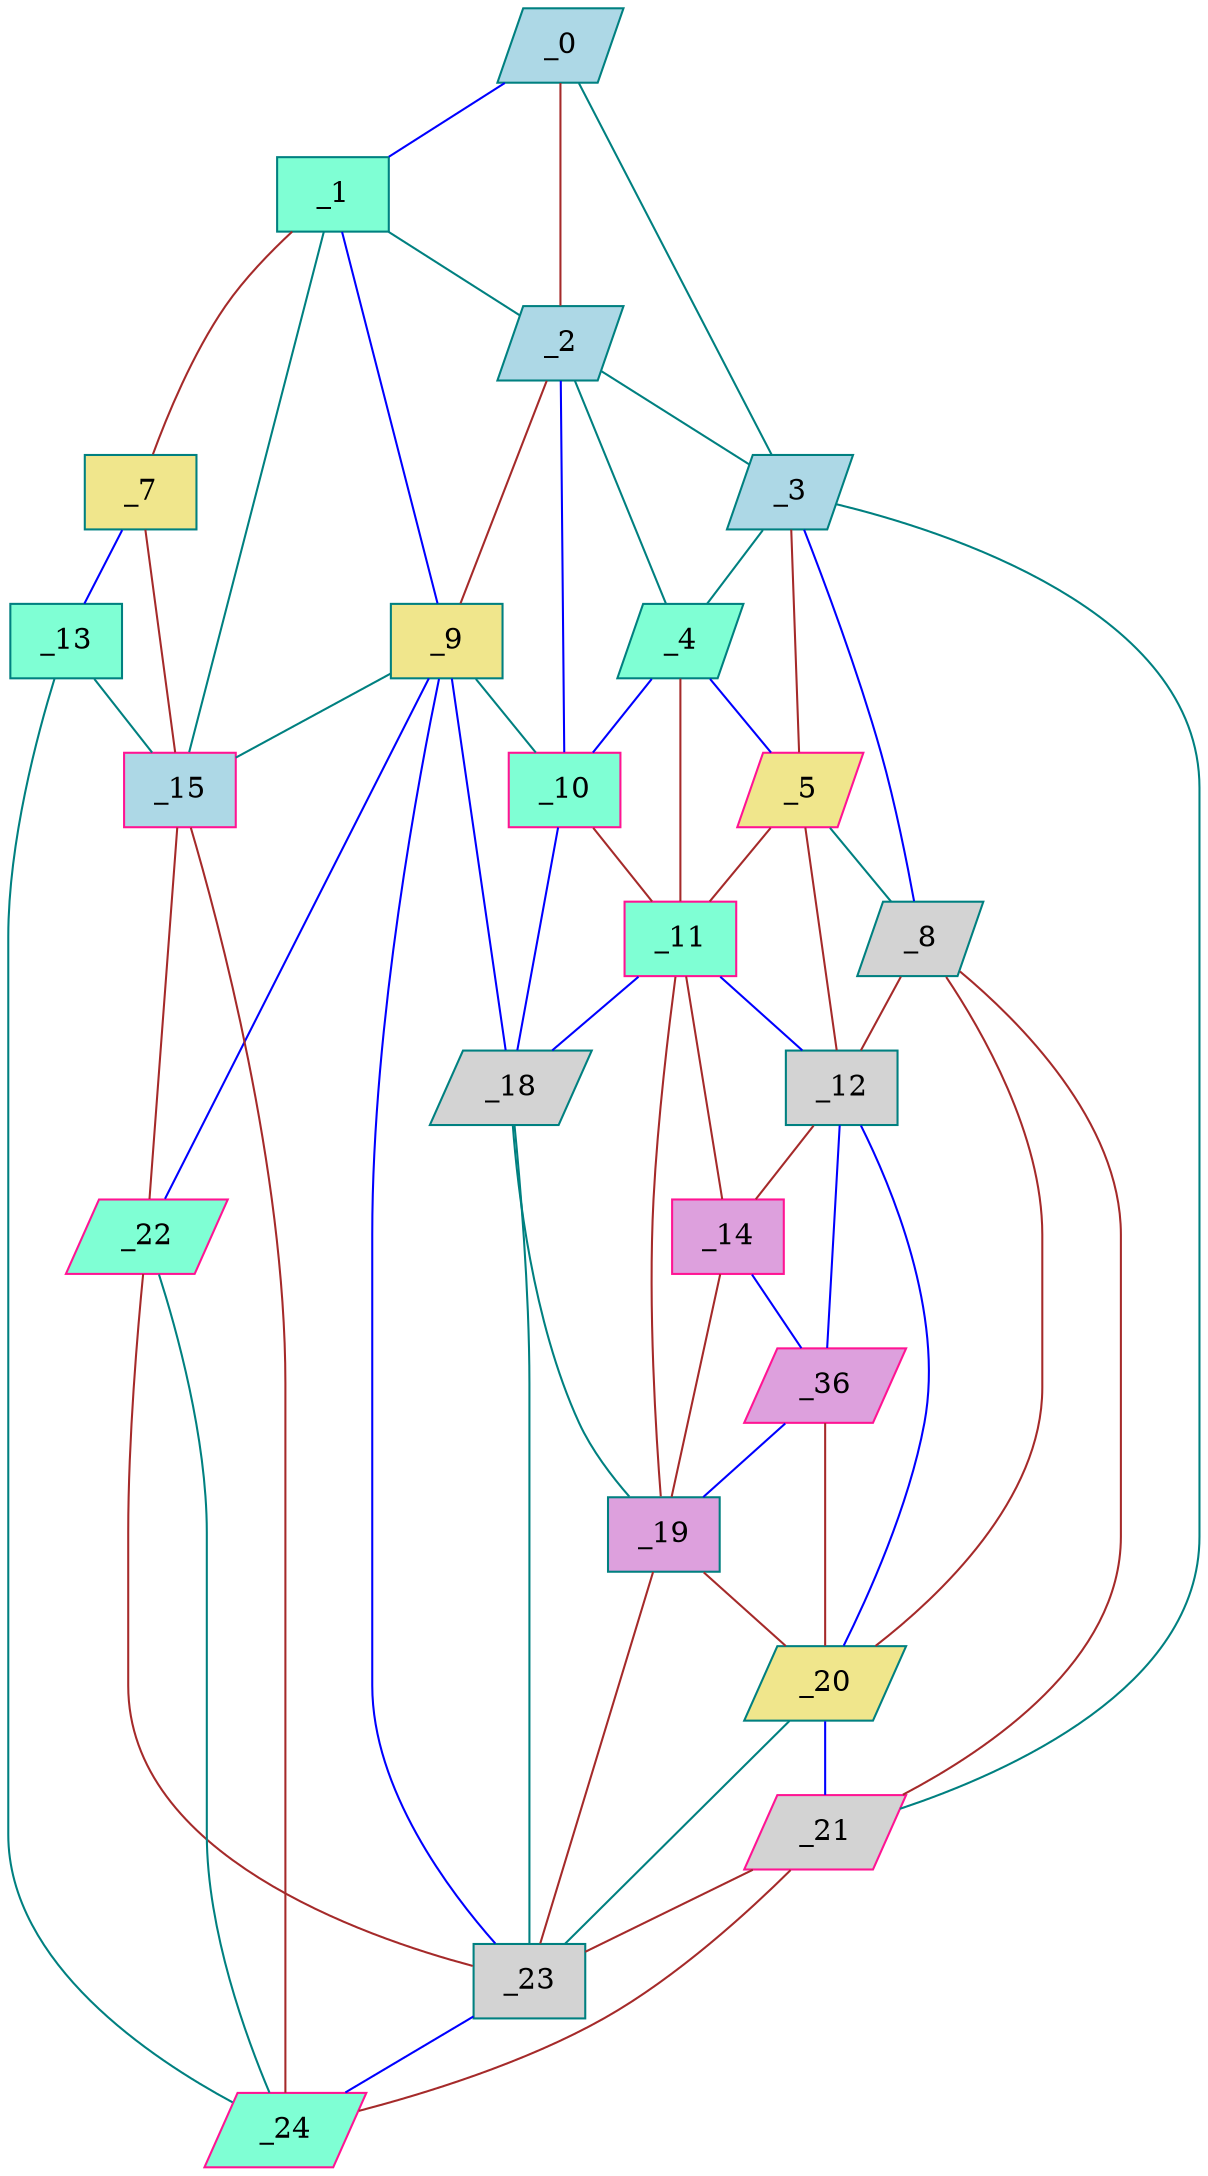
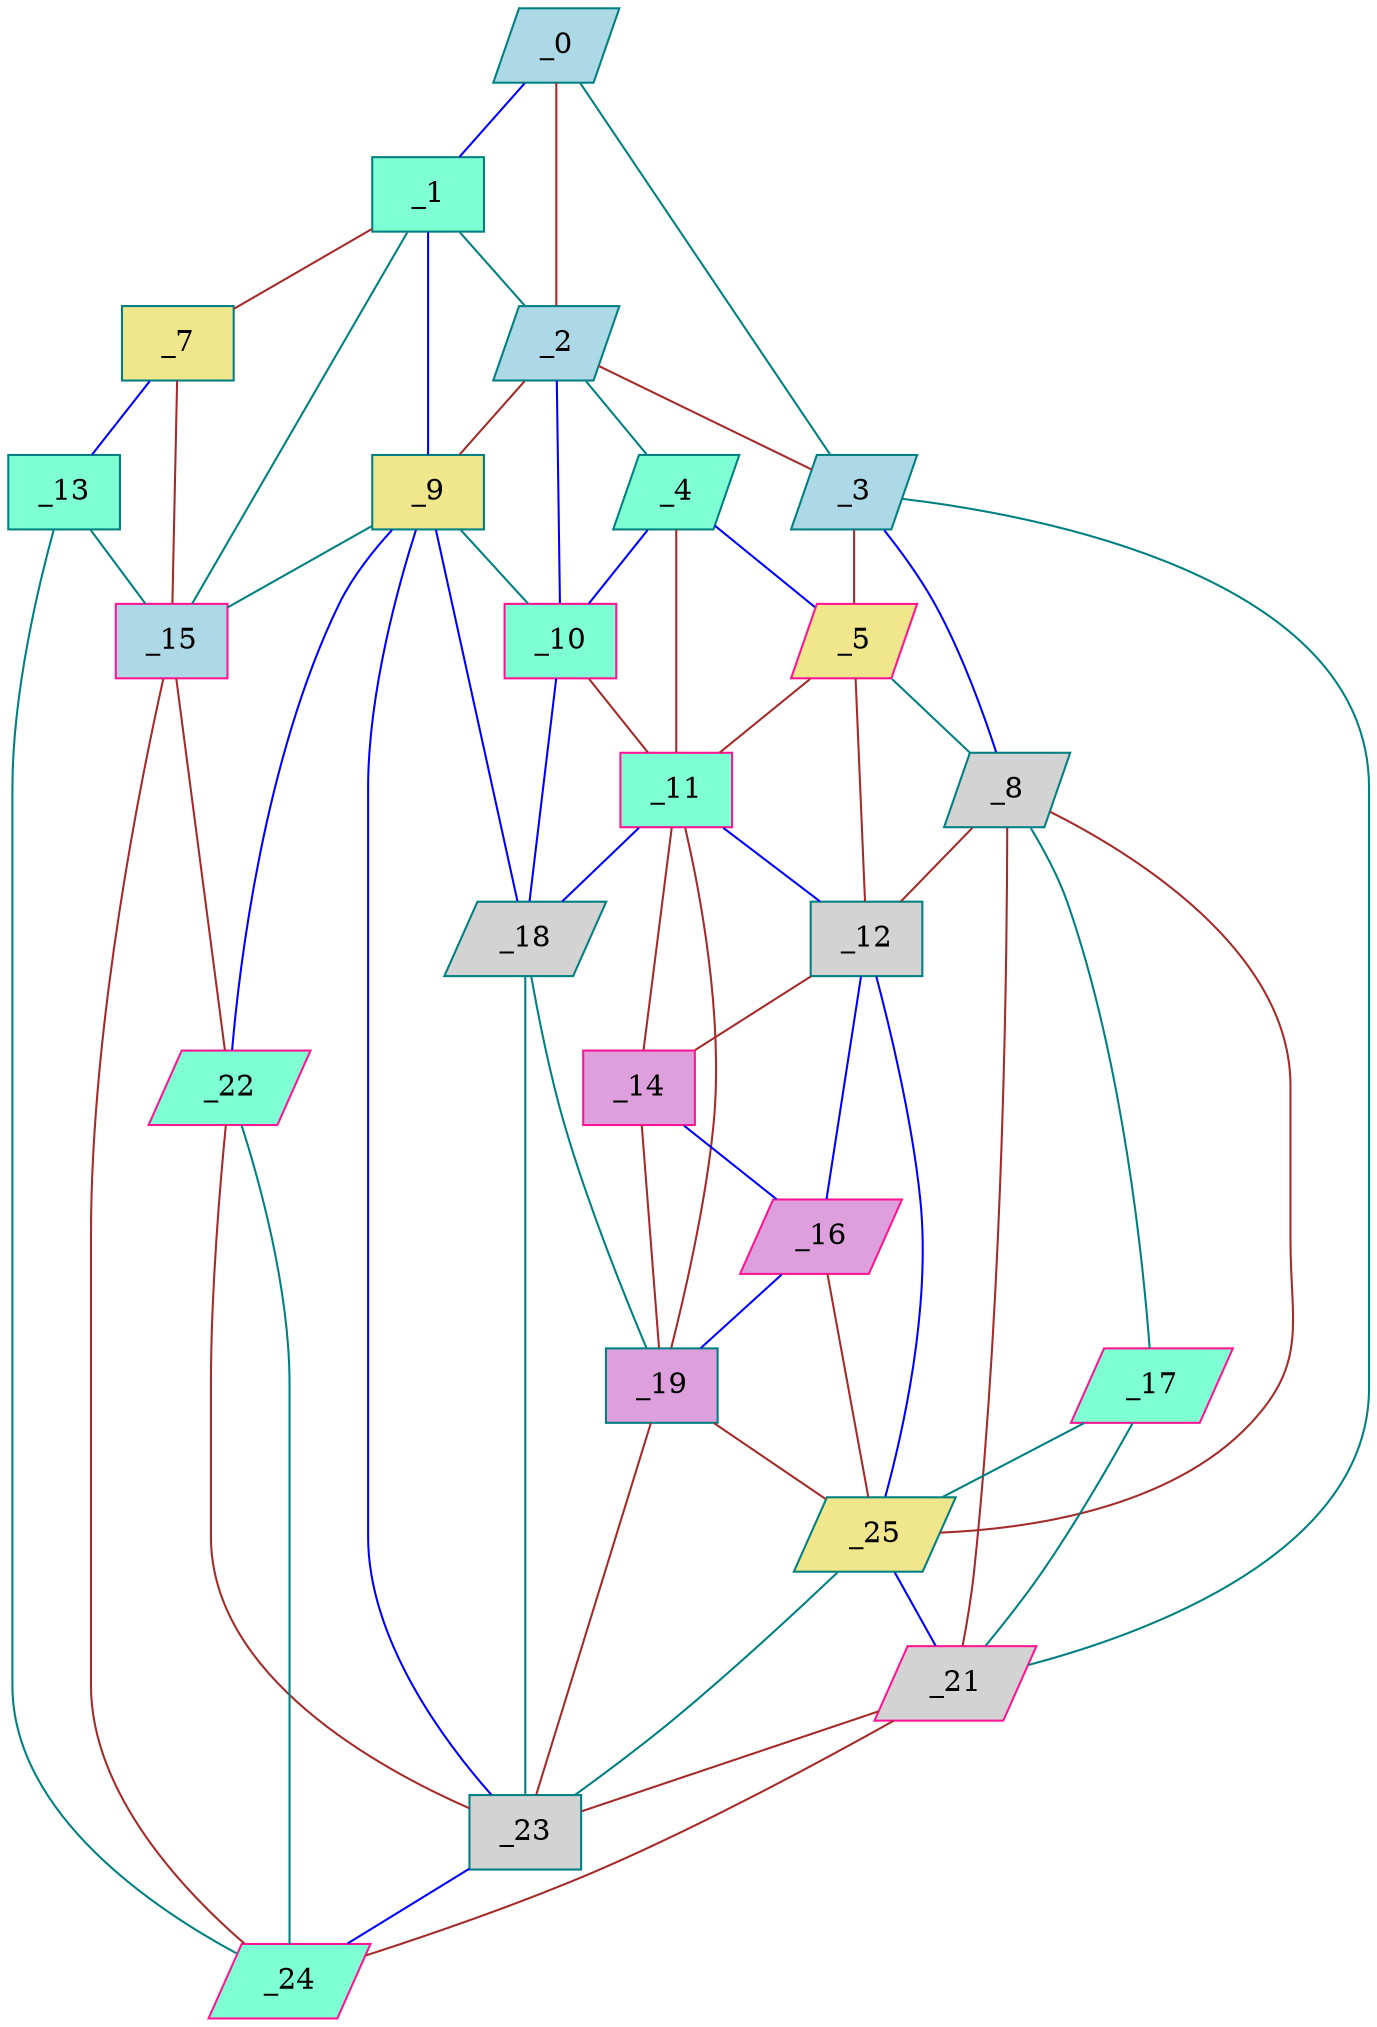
edge "_2" -- "_3": color teal -> brown
edge "_3" -- "_4": removed
node "_36": label "_36" -> "_16"
node "_17": added
node "_20": label "_20" -> "_25"
